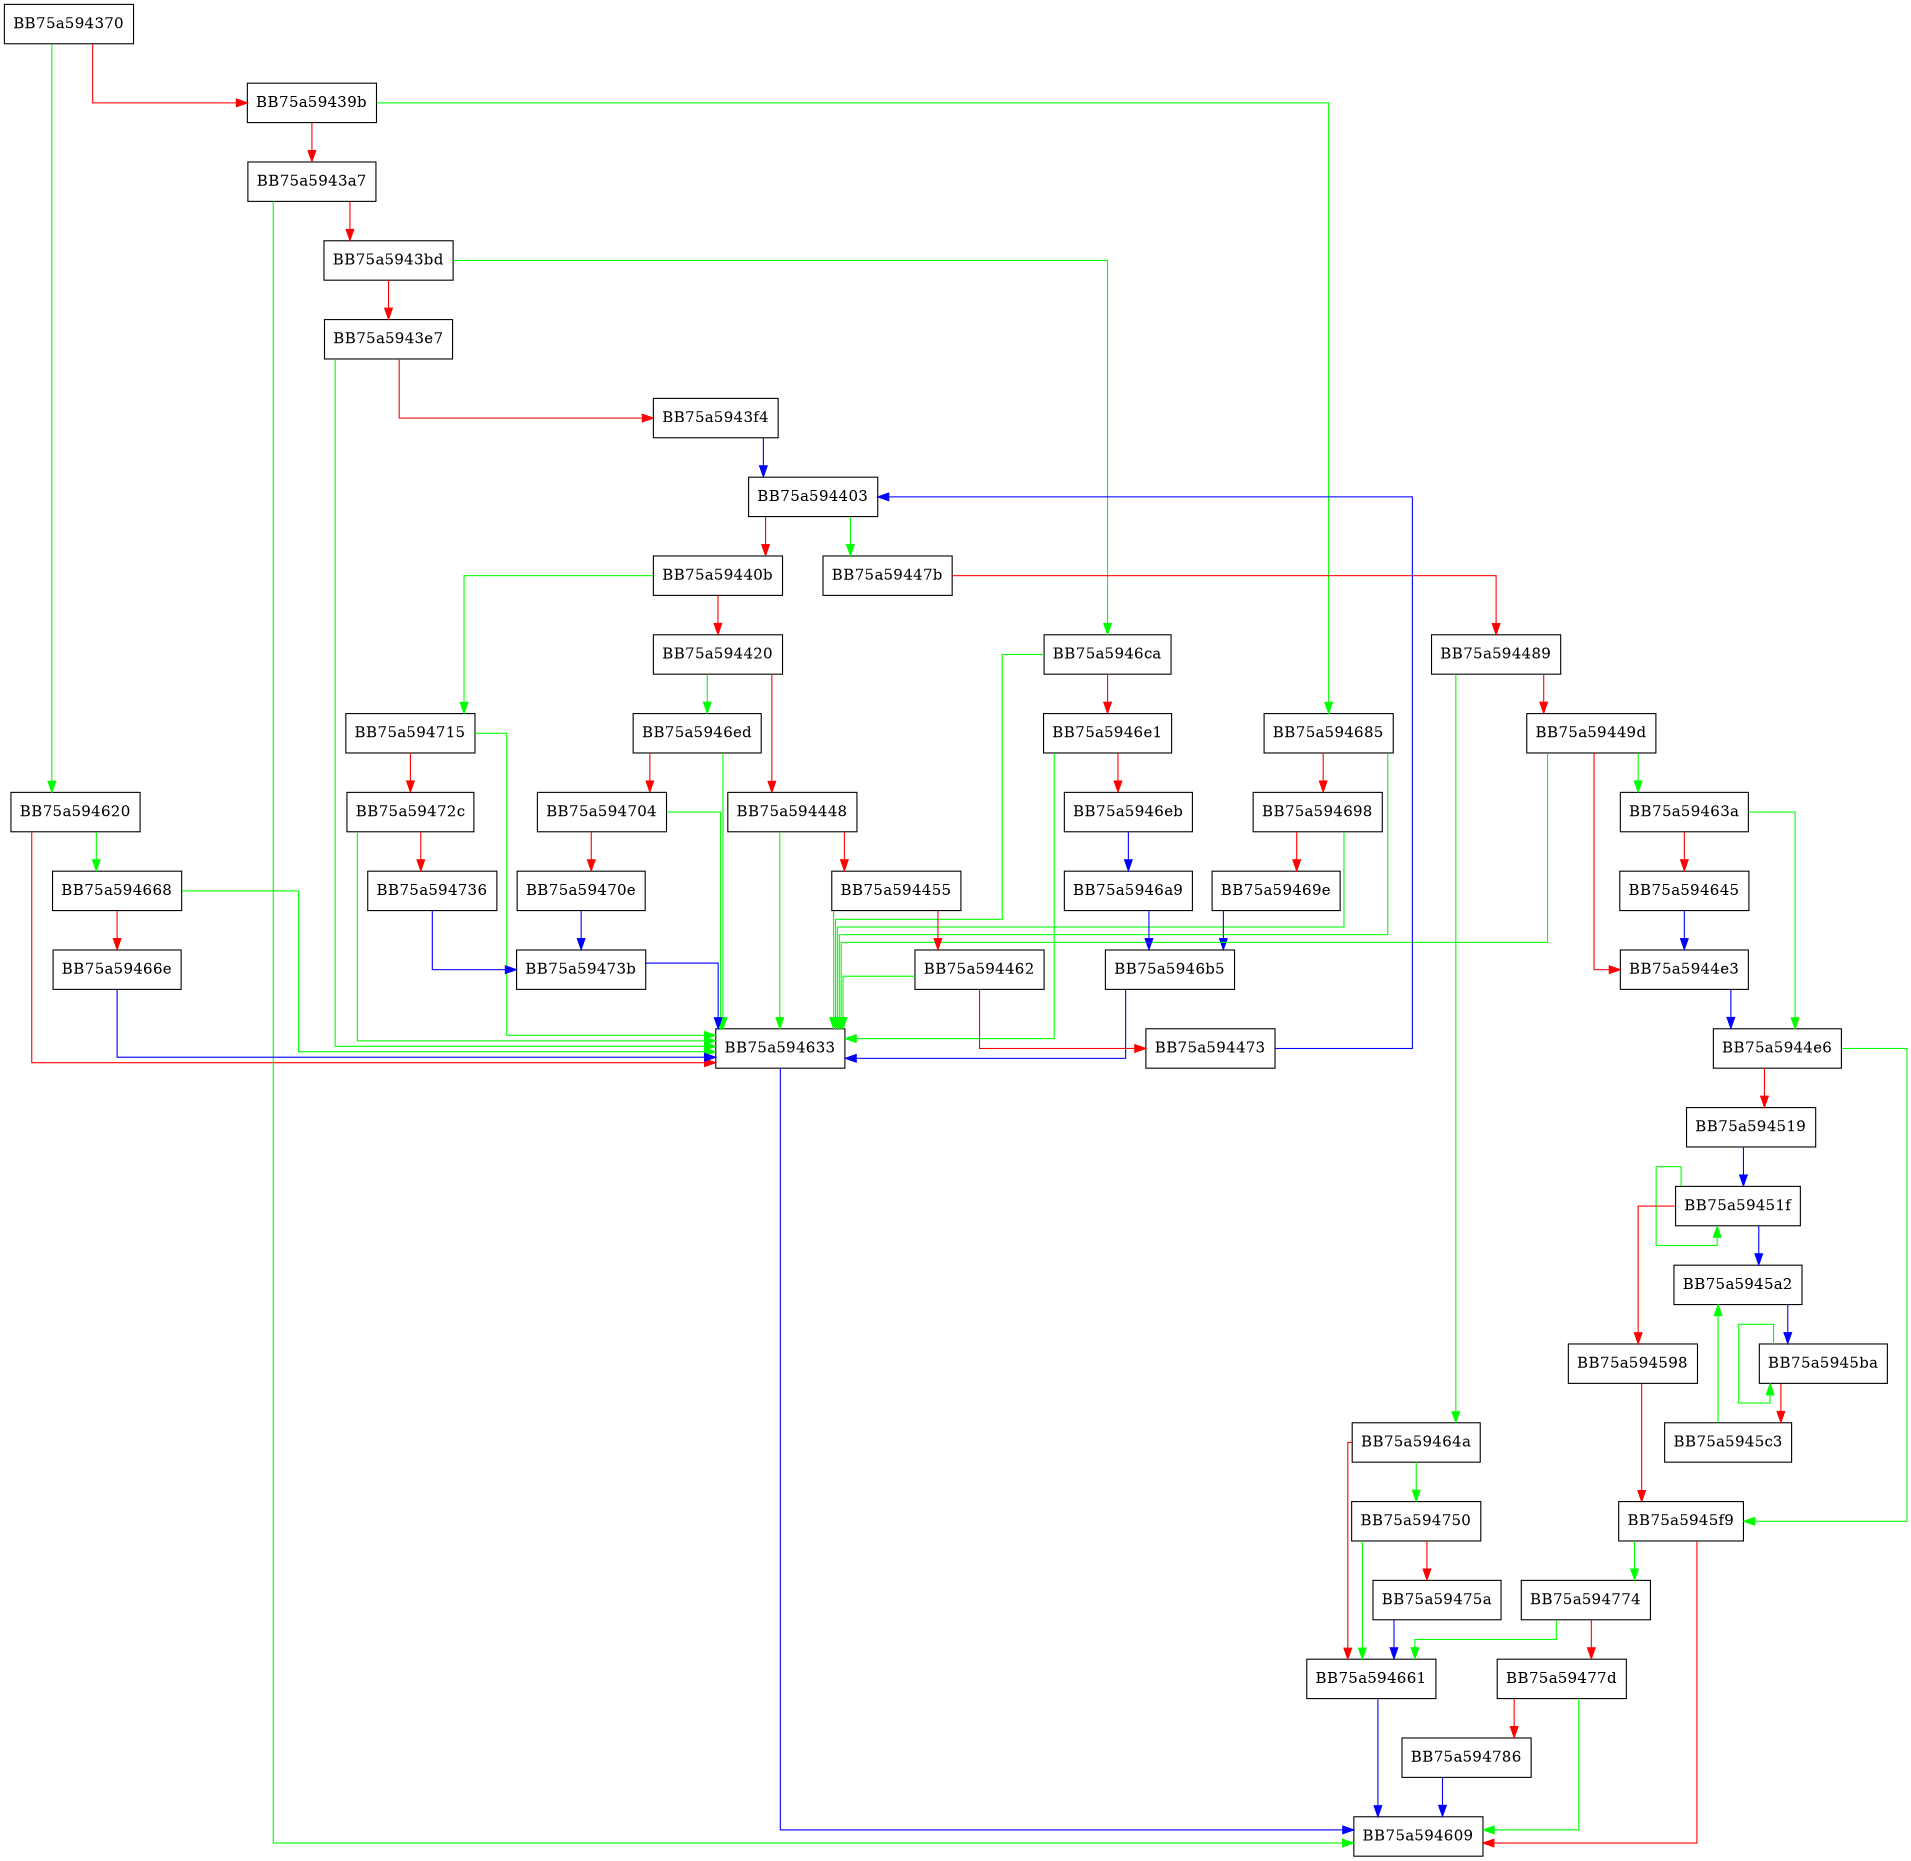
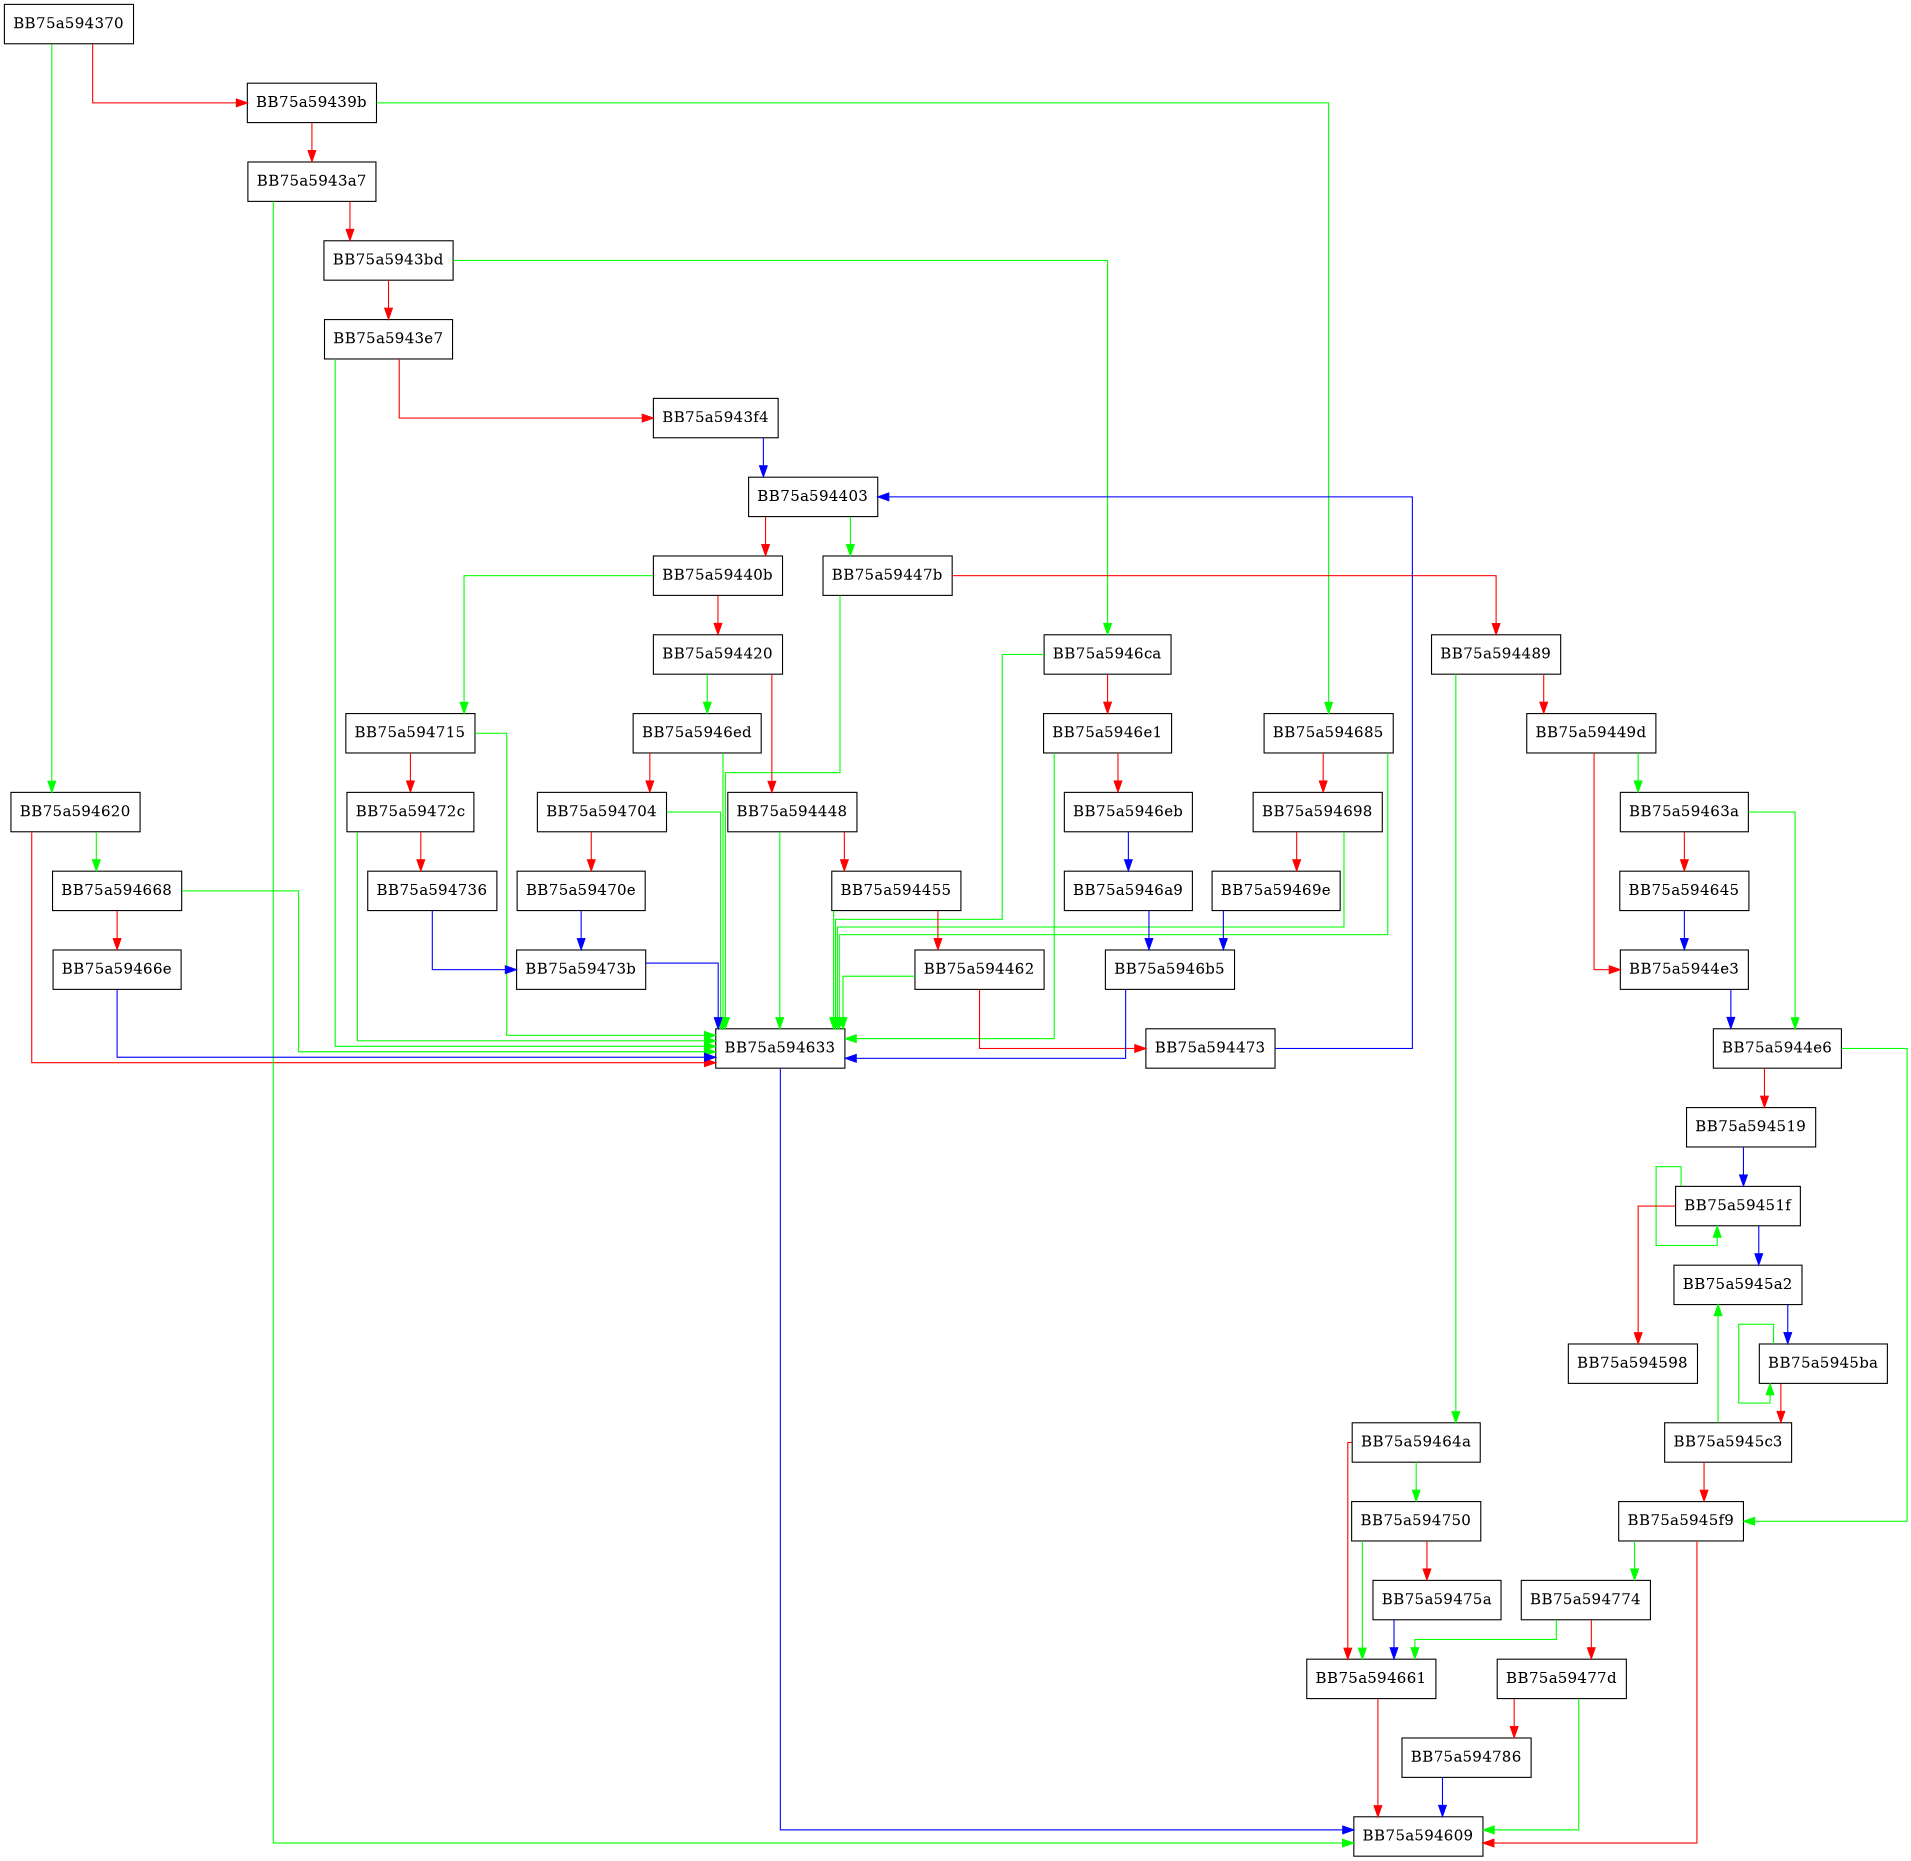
edge "BB75a59449d" -> "BB75a594633": now "BB75a59447b" -> "BB75a594633"
edge "BB75a594598" -> "BB75a5945f9": now "BB75a5945c3" -> "BB75a5945f9"
edge "BB75a594661" -> "BB75a594609": color blue -> red
